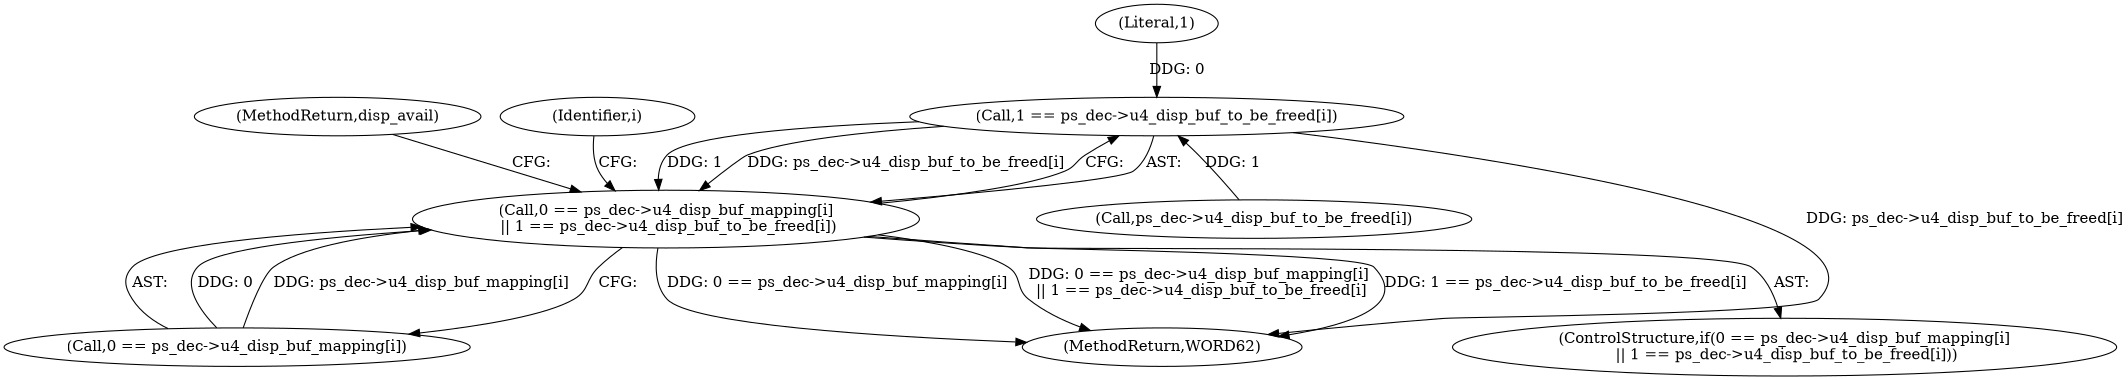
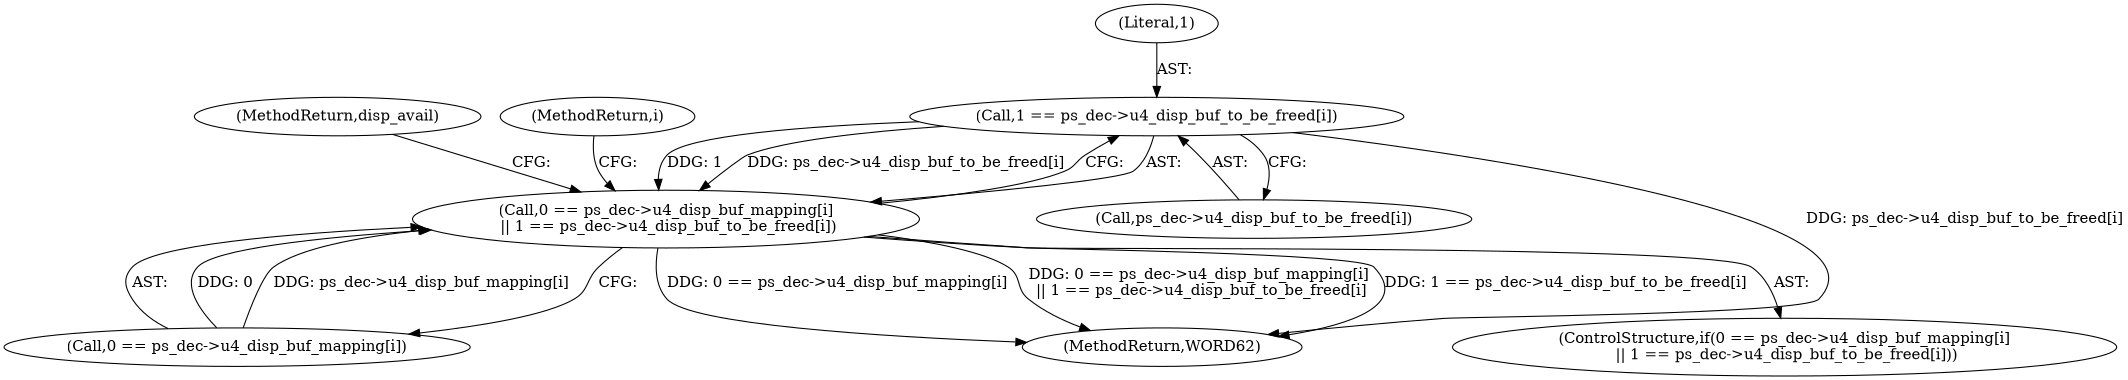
edge "(Literal,1)" -> "(Call,1 == ps_dec->u4_disp_buf_to_be_freed[i])": label "DDG: 0" -> "AST: "
node "(Identifier,i)": label "(Identifier,i)" -> "(MethodReturn,i)"
edge "(Call,1 == ps_dec->u4_disp_buf_to_be_freed[i])" -> "(Call,ps_dec->u4_disp_buf_to_be_freed[i])": added, label "CFG:"
edge "(Call,ps_dec->u4_disp_buf_to_be_freed[i])" -> "(Call,1 == ps_dec->u4_disp_buf_to_be_freed[i])": label "DDG: 1" -> "AST: "
